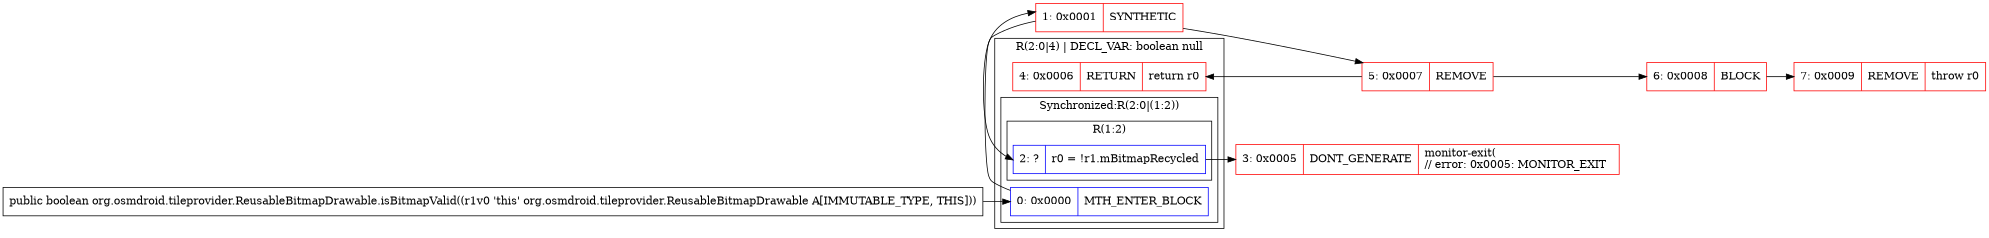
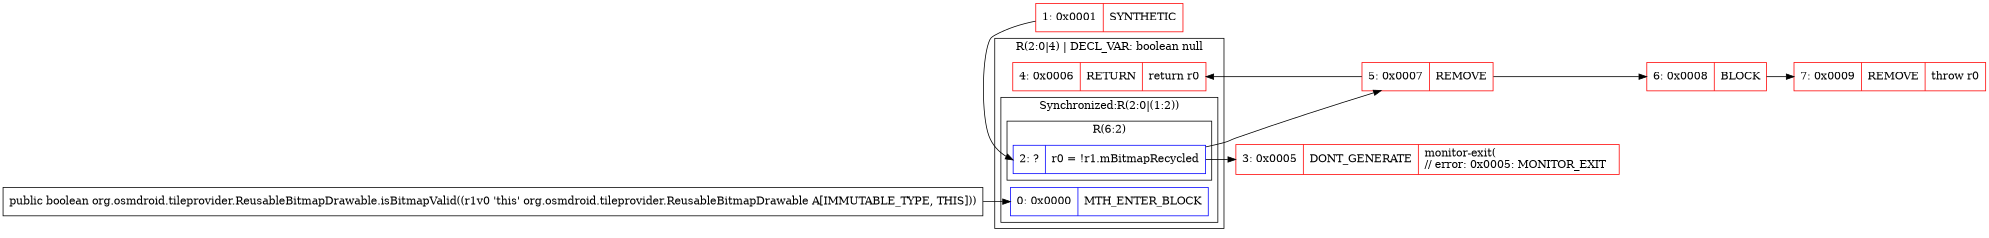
edge "1: 0x0001" -> "5: 0x0007": now "2: ?" -> "5: 0x0007"
cluster "R(1:2)": label "R(1:2)" -> "R(6:2)"
edge "0: 0x0000" -> "1: 0x0001": removed
